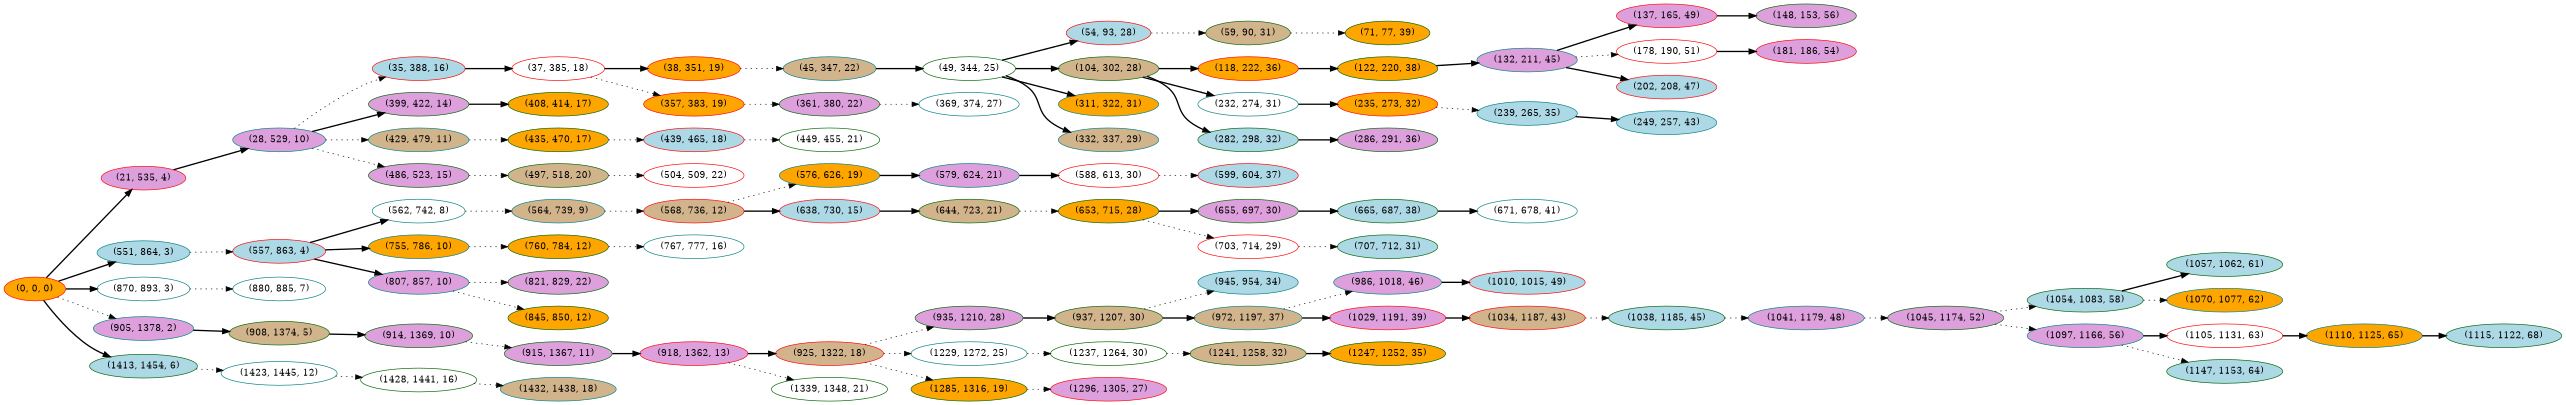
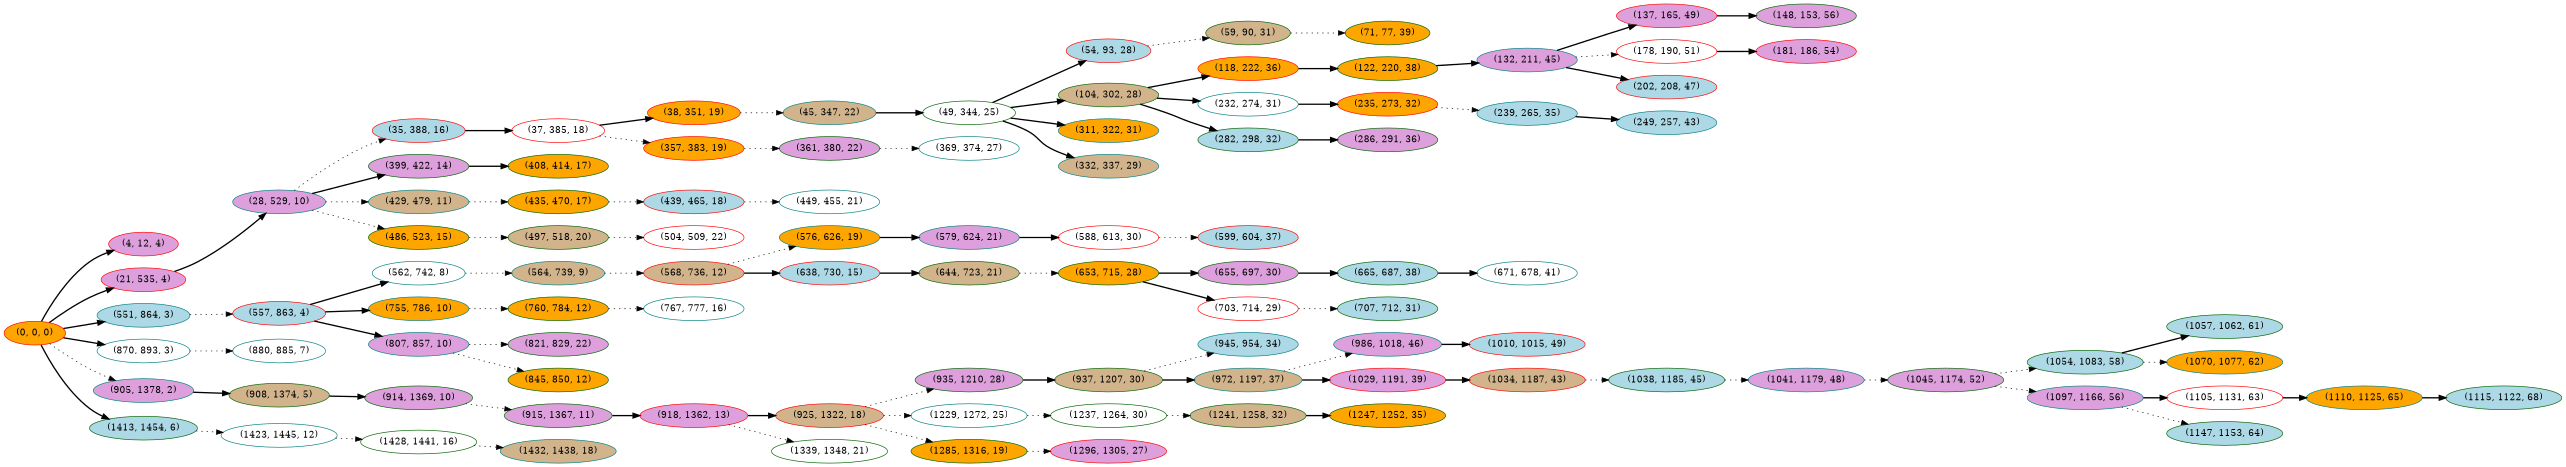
node "(449, 455, 21)": color darkgreen -> teal
node "(486, 523, 15)": fillcolor plum -> orange
edge "(653, 715, 28)" -> "(703, 714, 29)": style dotted -> bold
node "(4, 12, 4)": added
